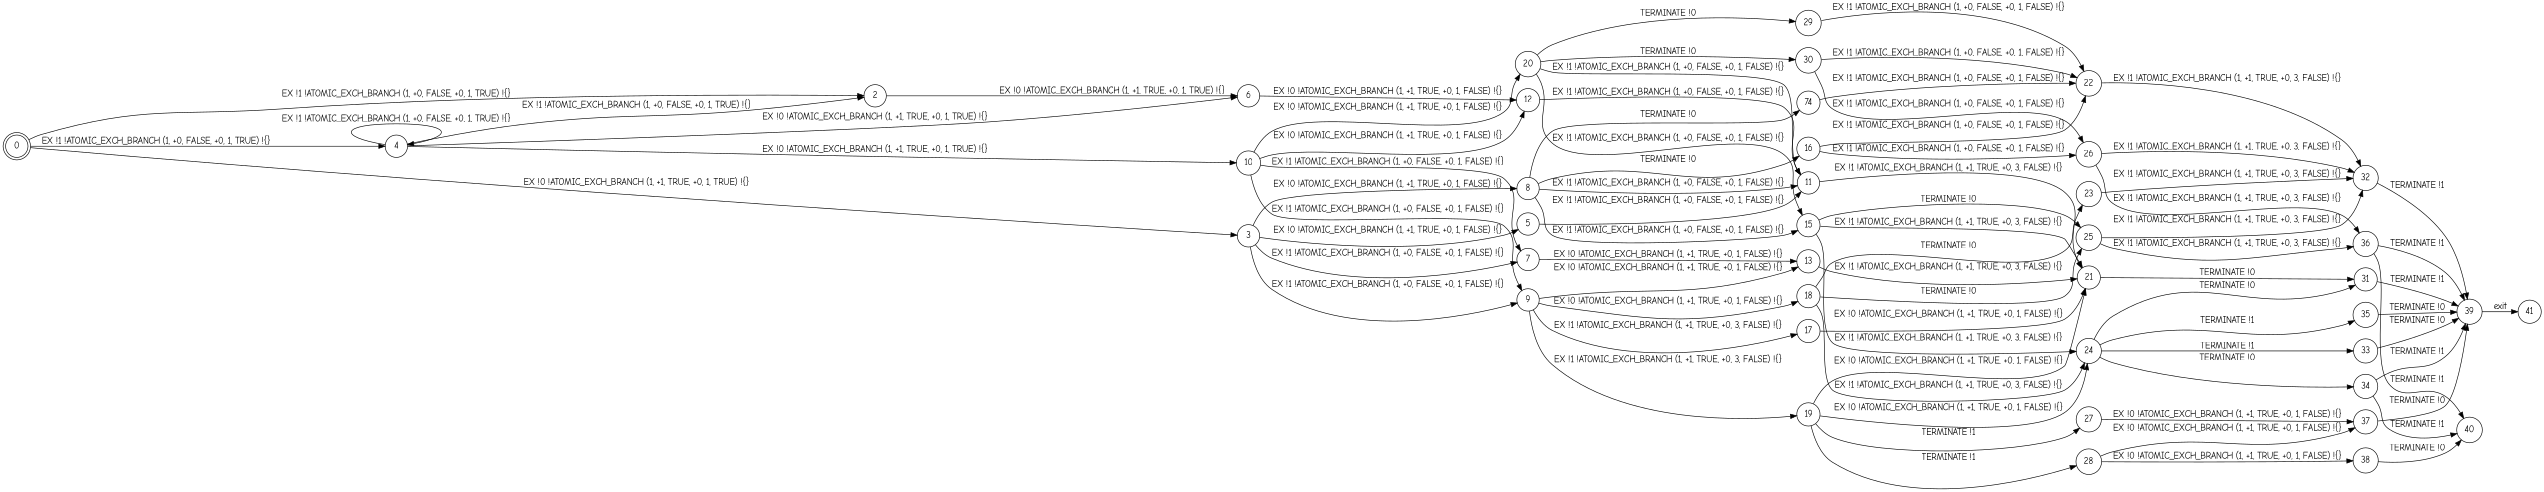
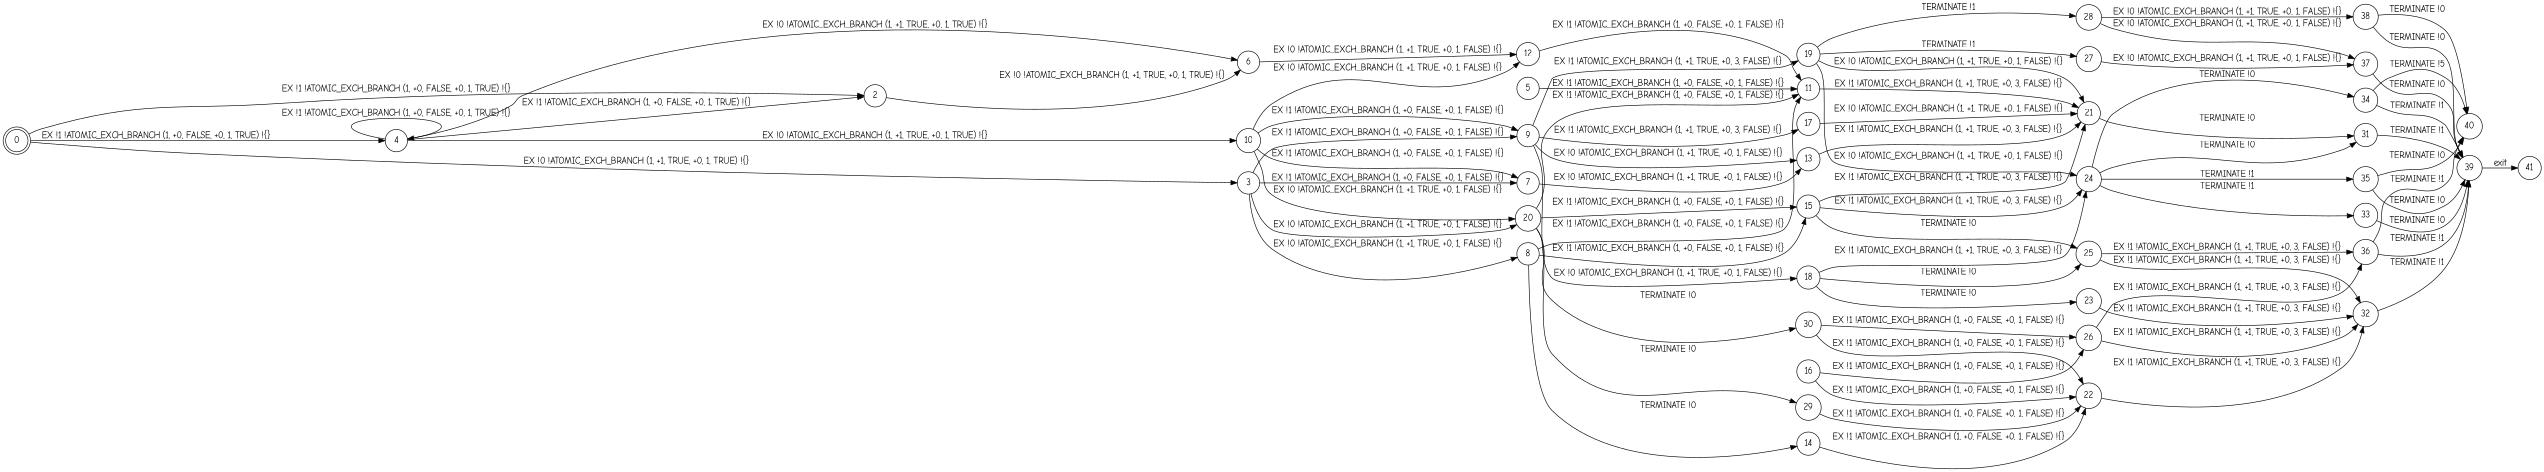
edge "38" -> "39": added, label "TERMINATE !0"
node "74": label "74" -> "14"
edge "35" -> "40": added, label "TERMINATE !0"
edge "8" -> "16": removed, label "TERMINATE !0"
edge "3" -> "5": now "3" -> "20"
edge "34" -> "40": label "TERMINATE !1" -> "TERMINATE !5"
